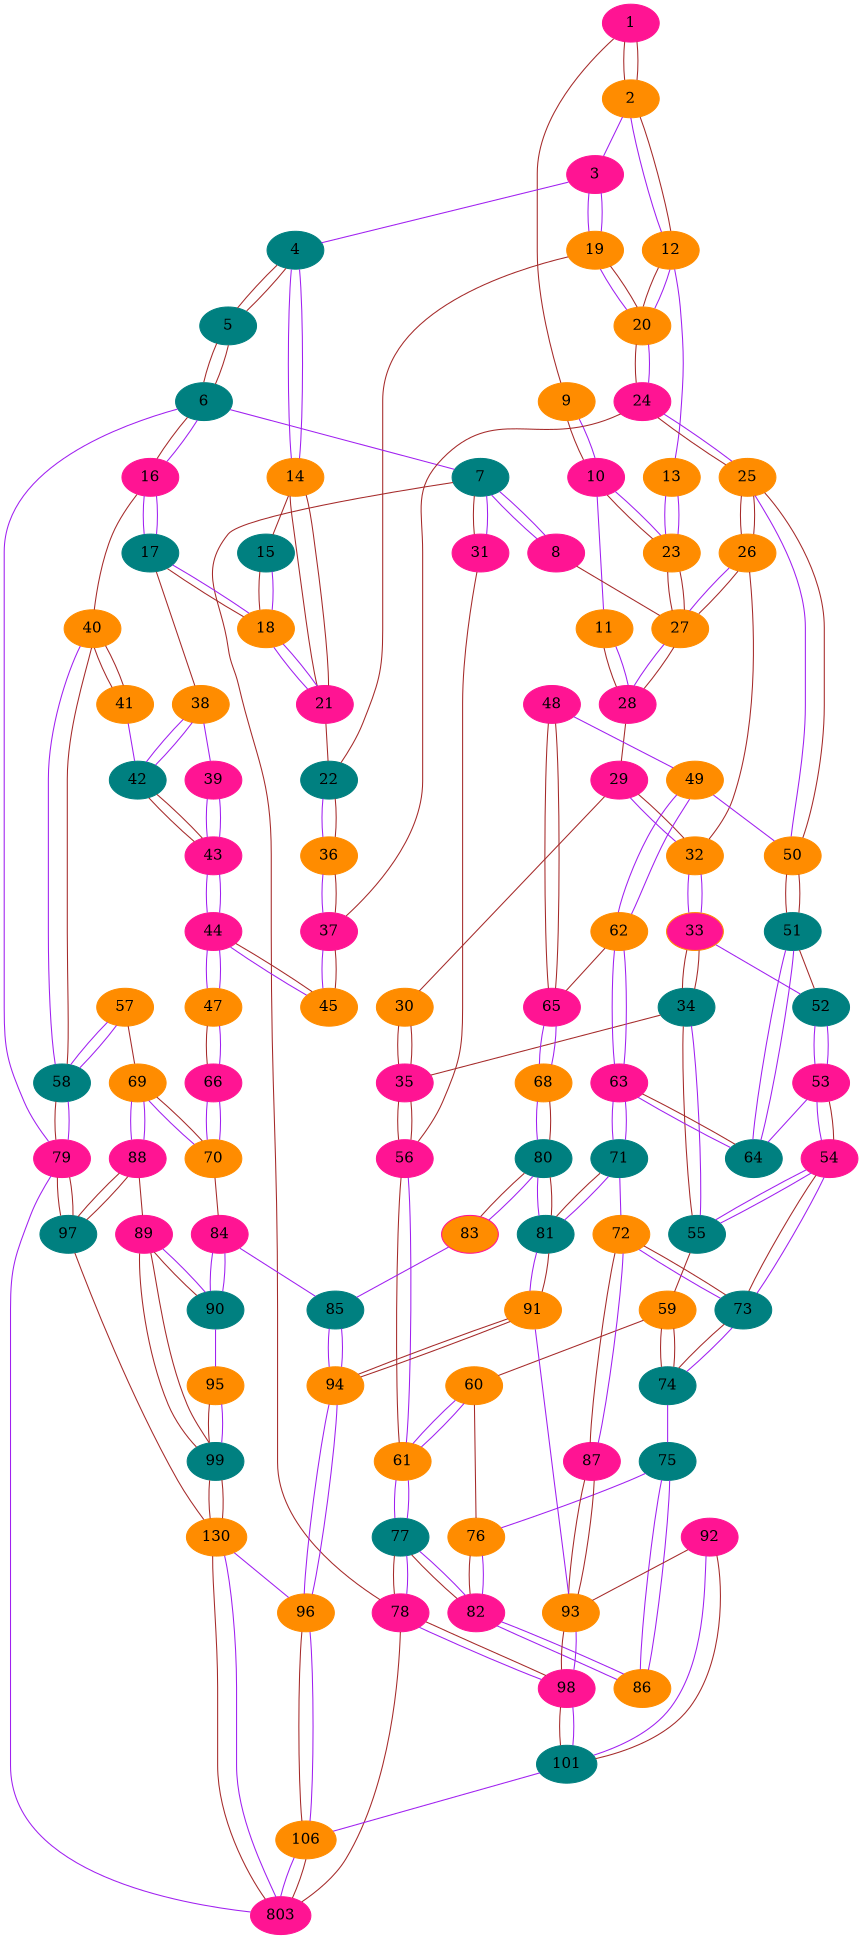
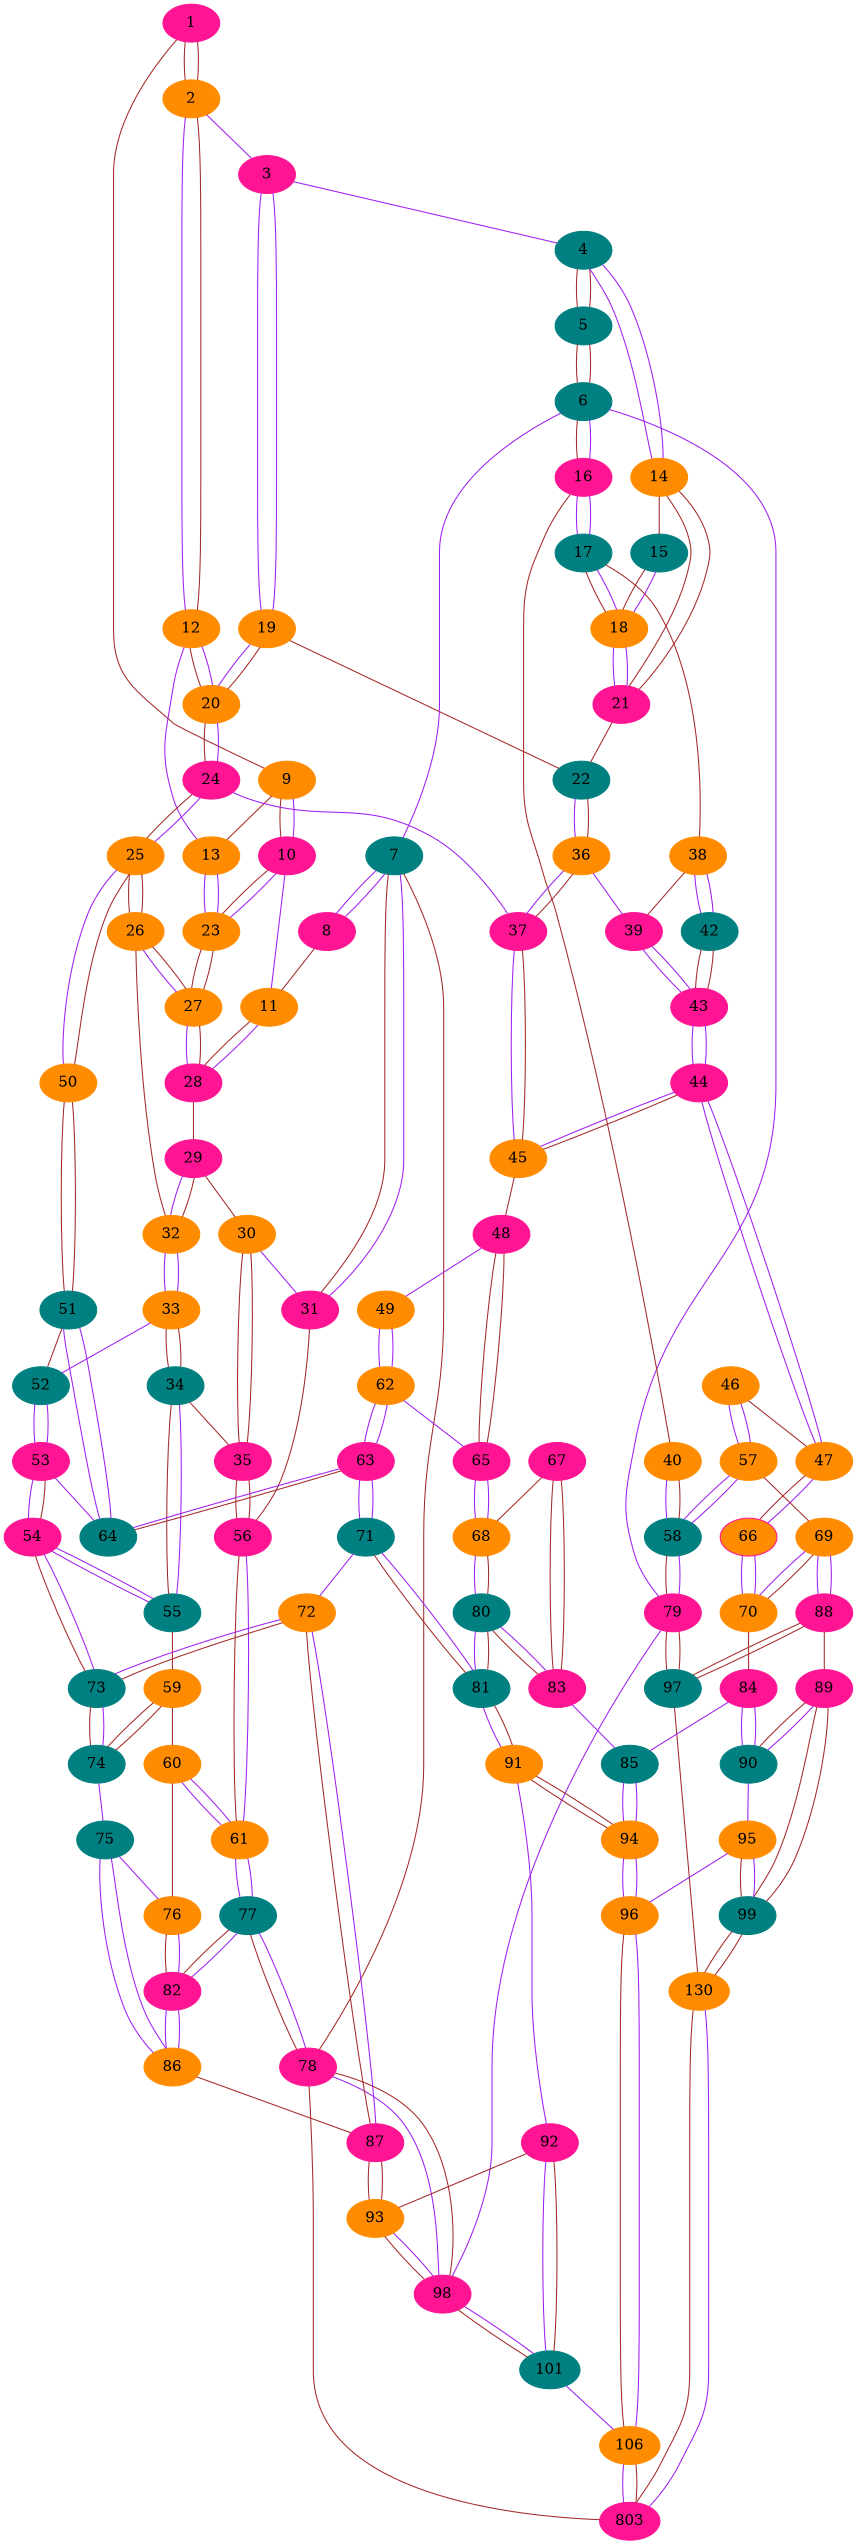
edge "8" -- "27": now "8" -- "11"
edge "24" -- "37": color brown -> purple
node "41": removed
edge "38" -- "39": color purple -> brown
edge "9" -- "13": added
edge "49" -- "50": removed
edge "36" -- "39": added
node "33": fillcolor deeppink -> darkorange
edge "62" -- "65": color brown -> purple
node "66": fillcolor deeppink -> darkorange
edge "45" -- "48": added
node "83": fillcolor darkorange -> deeppink
edge "30" -- "31": added
node "46": added
node "67": added
edge "91" -- "93": now "91" -- "92"
edge "130" -- "96": now "95" -- "96"
edge "79" -- "803": now "79" -- "98"
edge "86" -- "87": added
